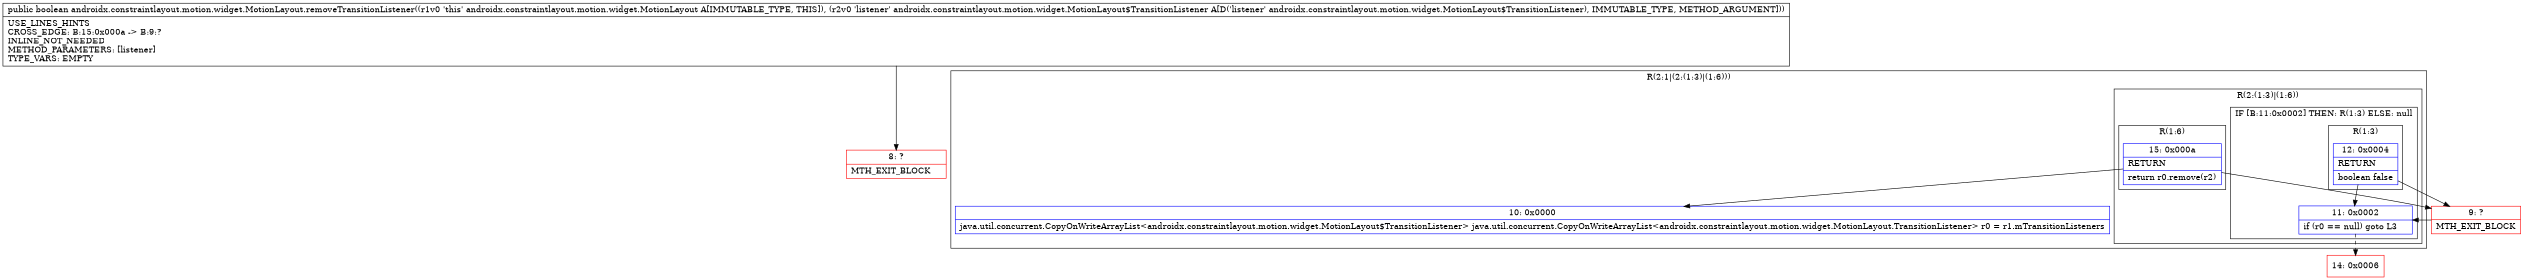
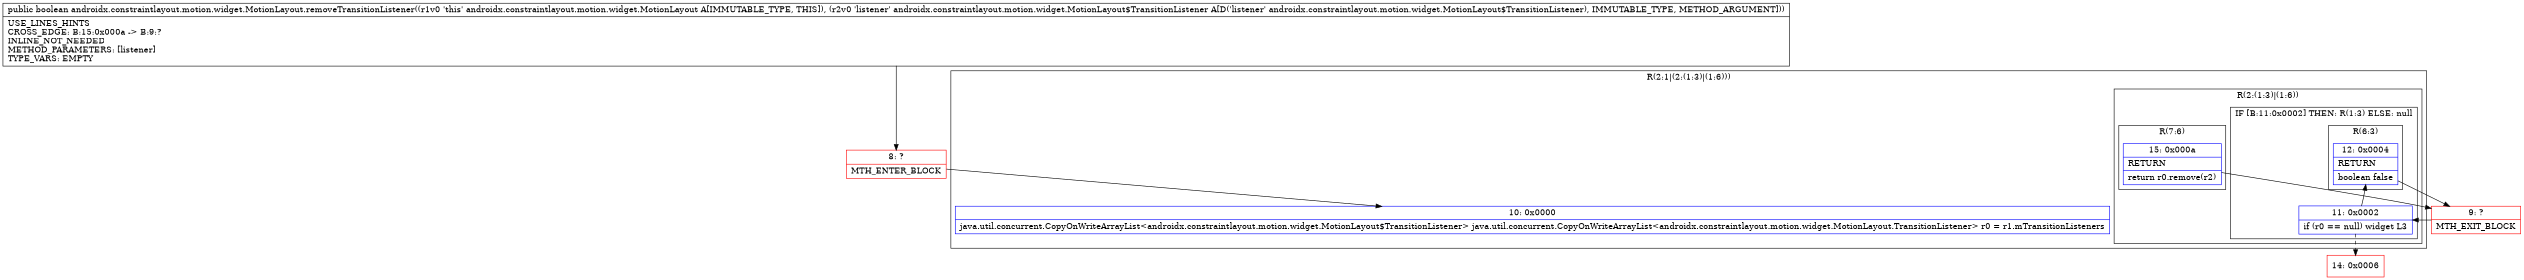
cluster "R(1:6)": label "R(1:6)" -> "R(7:6)"
cluster "R(1:3)": label "R(1:3)" -> "R(6:3)"
node "8: ?": text "MTH_EXIT_BLOCK" -> "MTH_ENTER_BLOCK"
edge "15: 0x000a" -> "10: 0x0000": now "8: ?" -> "10: 0x0000"
edge "12: 0x0004" -> "11: 0x0002": reversed
node "11: 0x0002": text "if (r0 == null) goto L3" -> "if (r0 == null) widget L3"
